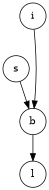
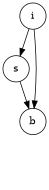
edge "i" -> "s": added
node "l": removed
